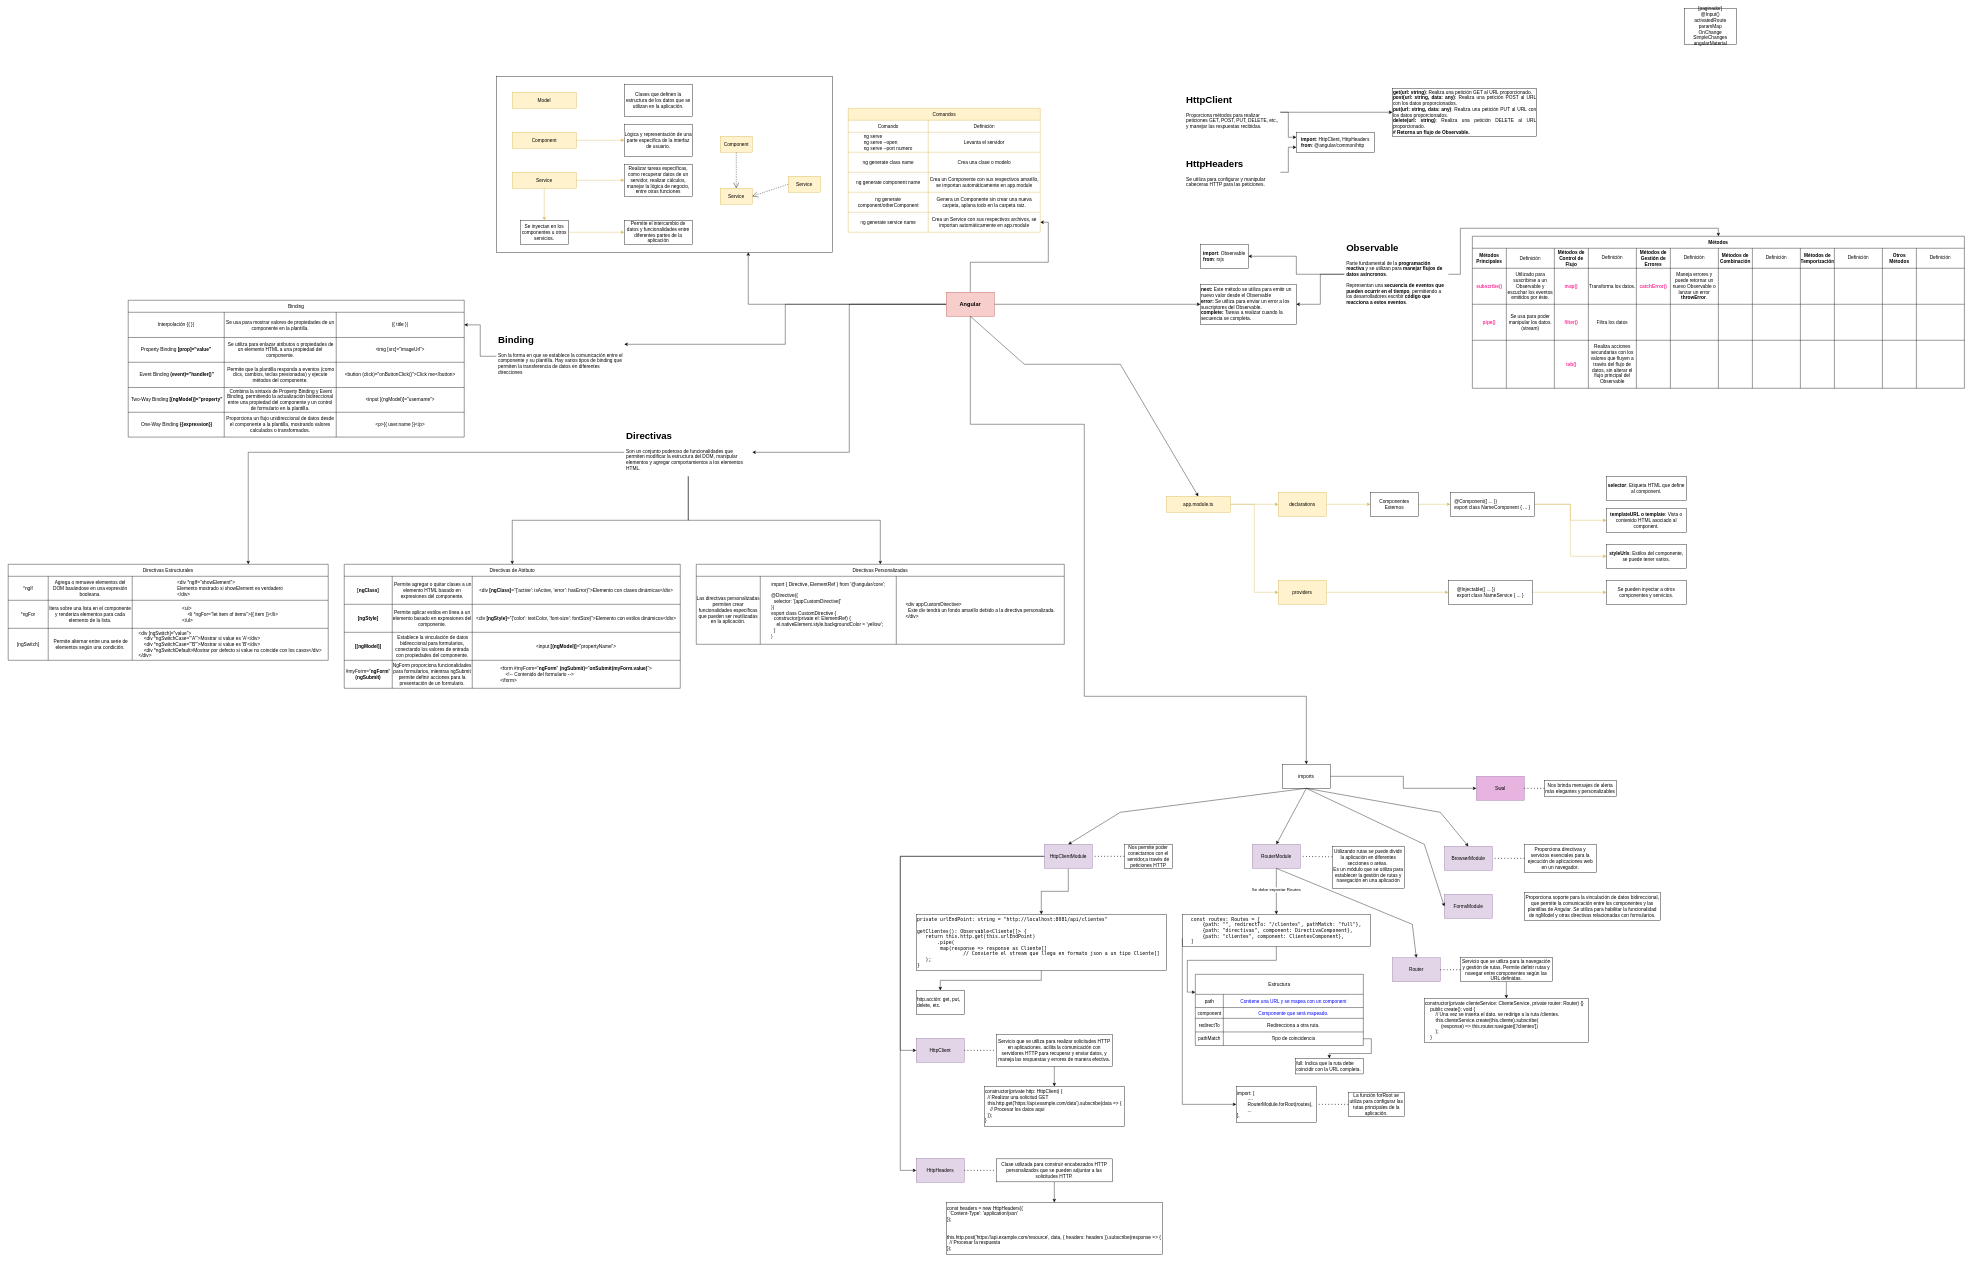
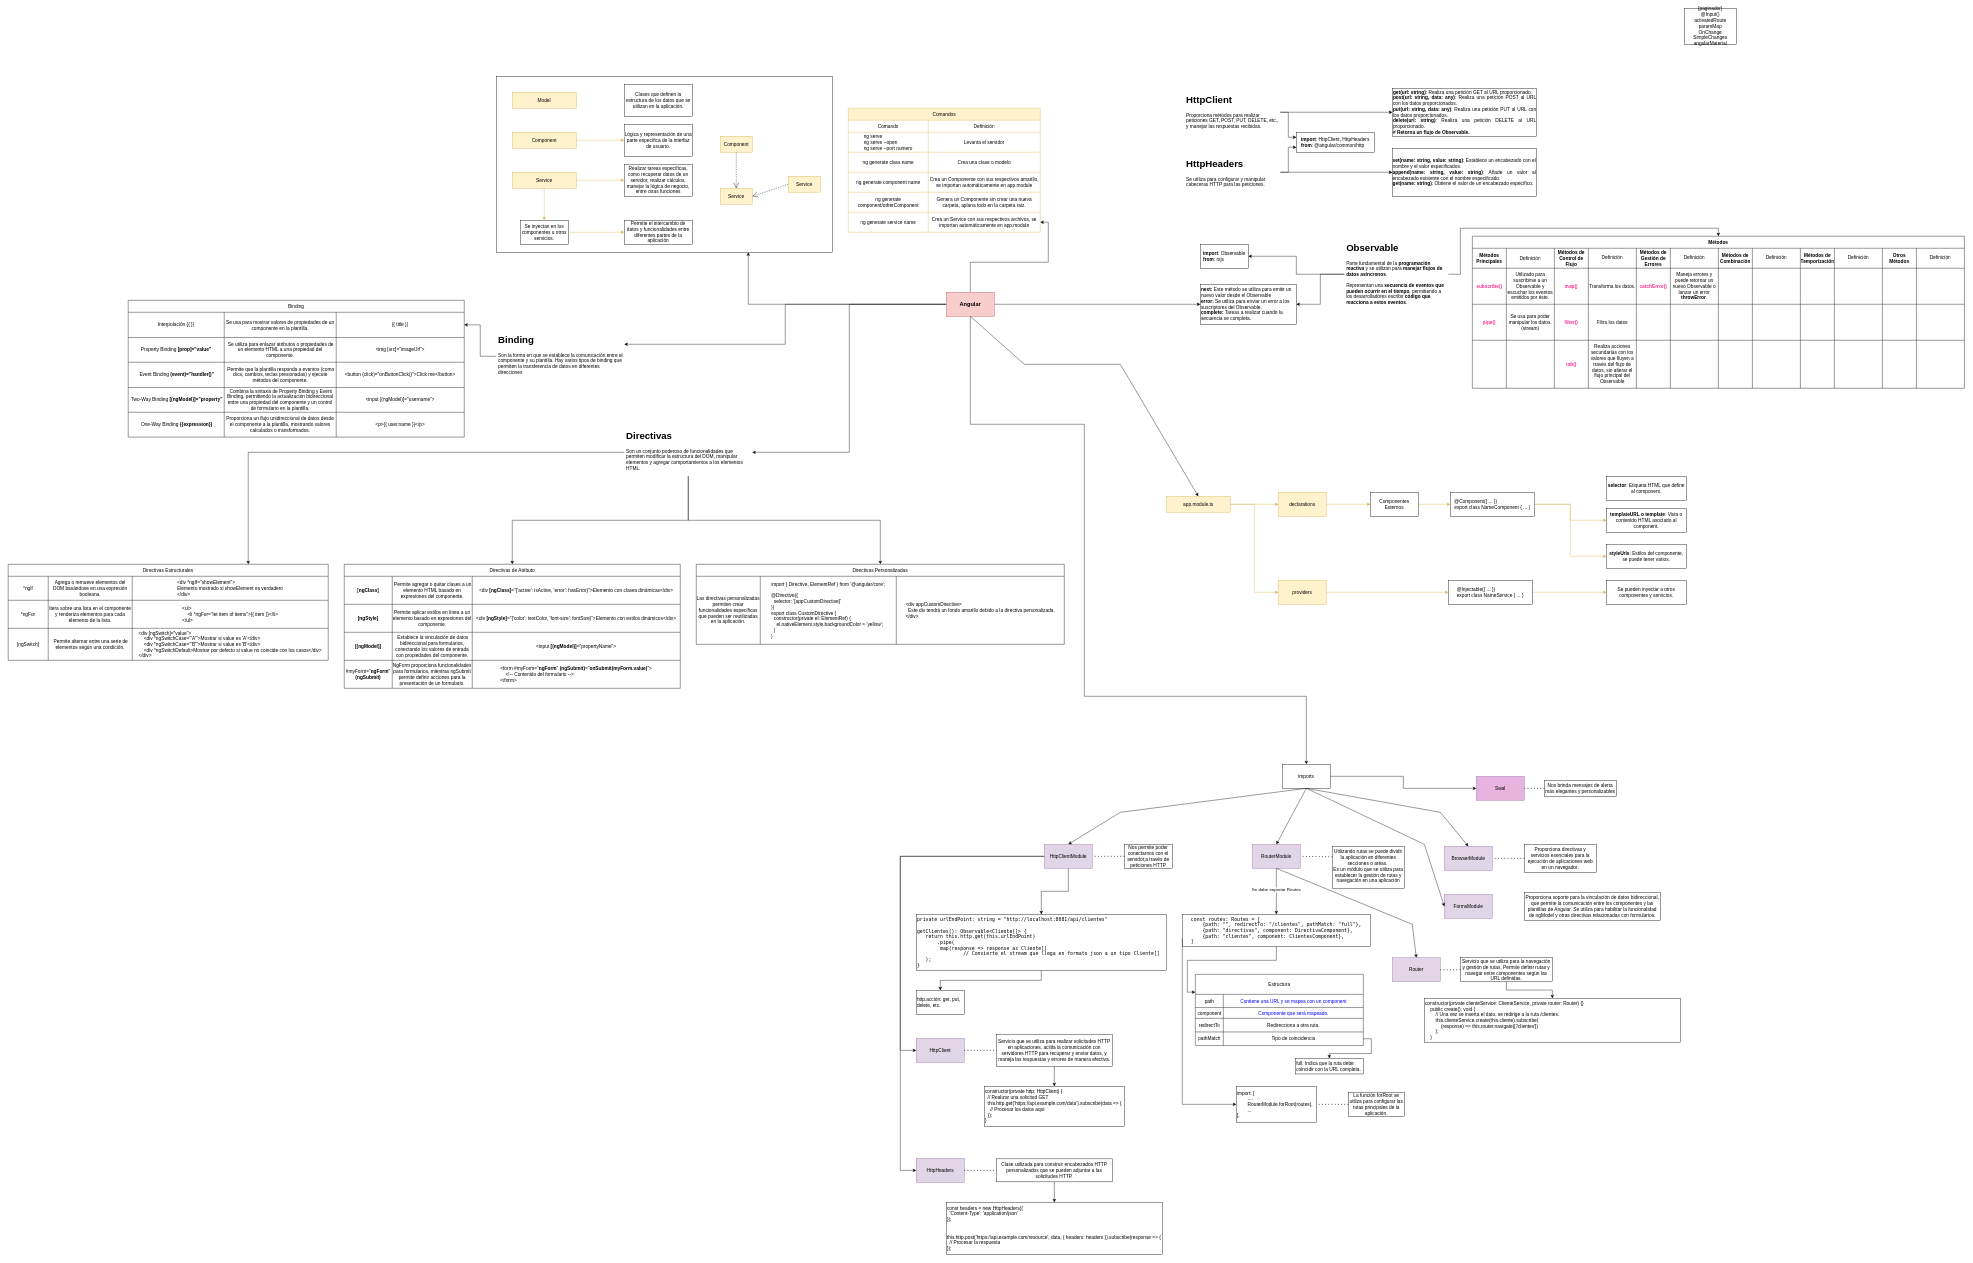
edge "HttpHeadersSe utiliza para configurar y manipular cabeceras HTTP para las peticiones." -> "set(name: string, value: string): Establece un encabezado con el nombre y el valor especificados. append(name: string, value: string): Añade un valor al encabezado existente con el nombre especificado. get(name: string): Obtiene el valor de un encabezado específico.": added
node "set(name: string, value: string): Establece un encabezado con el nombre y el valor especificados. append(name: string, value: string): Añade un valor al encabezado existente con el nombre especificado. get(name: string): Obtiene el valor de un encabezado específico.": added
node "constructor(private clienteService: ClienteService, private router: Router) {} public create(): void { // Una vez se inserta el dato. se redirige a la ruta /clientes. this.clienteService.create(this.cliente).subscribe( (response) => this.router.navigate(['/clientes']) ); }": size 164x44 -> 256x44
